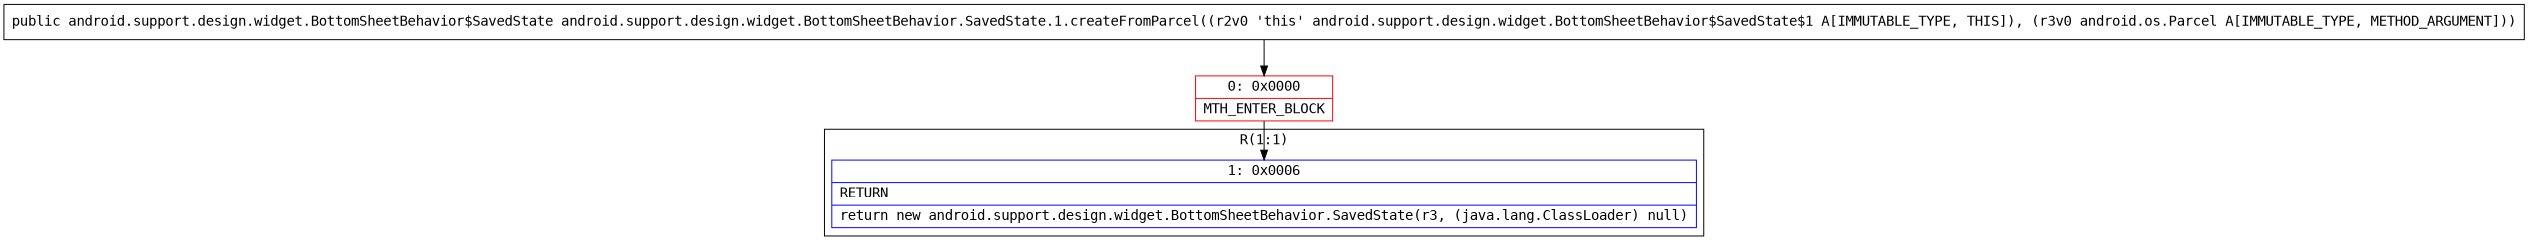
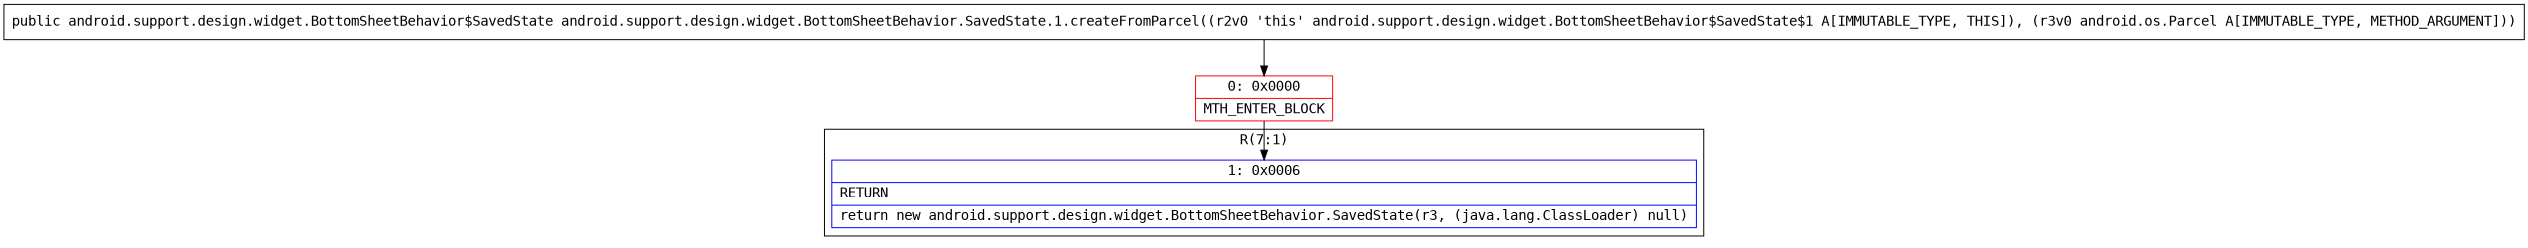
cluster "R(1:1)": label "R(1:1)" -> "R(7:1)"
